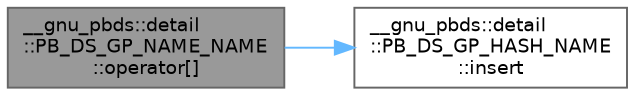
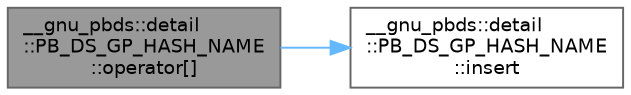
node "__gnu_pbds::detail ::PB_DS_GP_NAME_NAME ::operator[]": label "__gnu_pbds::detail ::PB_DS_GP_NAME_NAME ::operator[]" -> "__gnu_pbds::detail ::PB_DS_GP_HASH_NAME ::operator[]"
